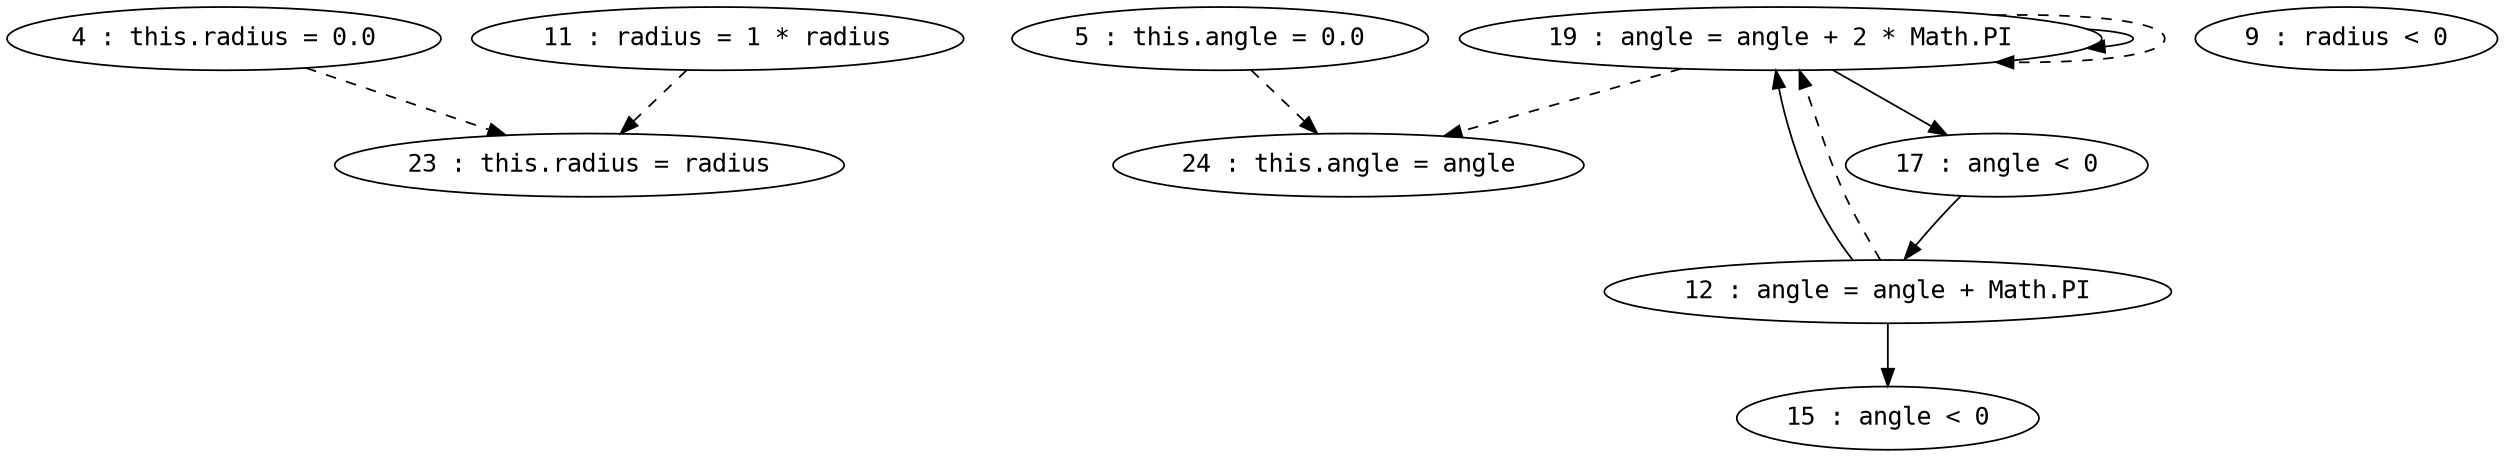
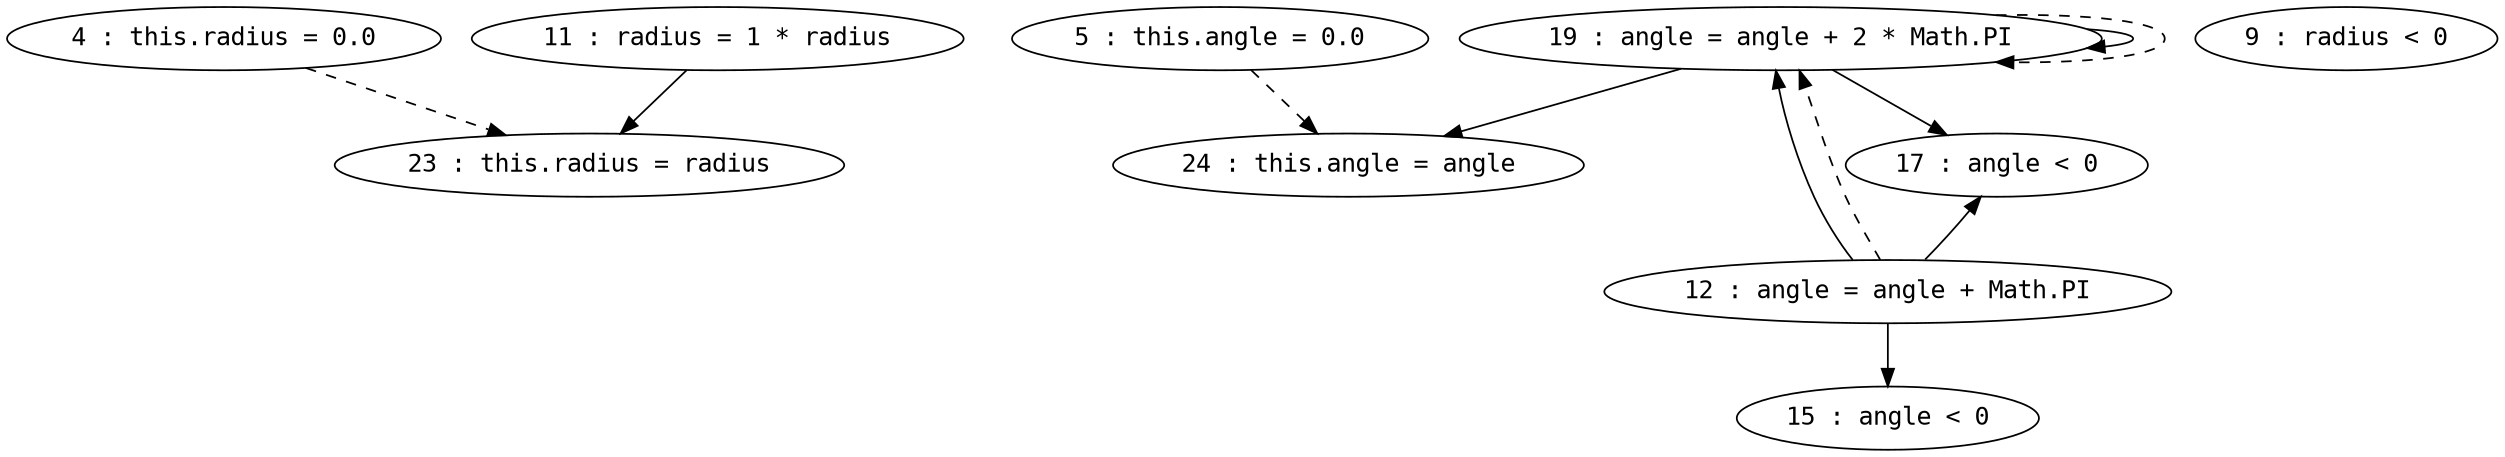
edge "11 : radius = 1 * radius" -> "23 : this.radius = radius": style dashed -> solid
edge "19 : angle = angle + 2 * Math.PI" -> "24 : this.angle = angle": style dashed -> solid
edge "17 : angle < 0" -> "12 : angle = angle + Math.PI": reversed
